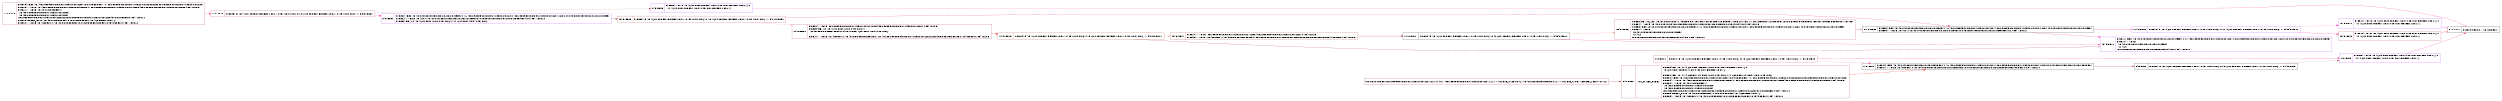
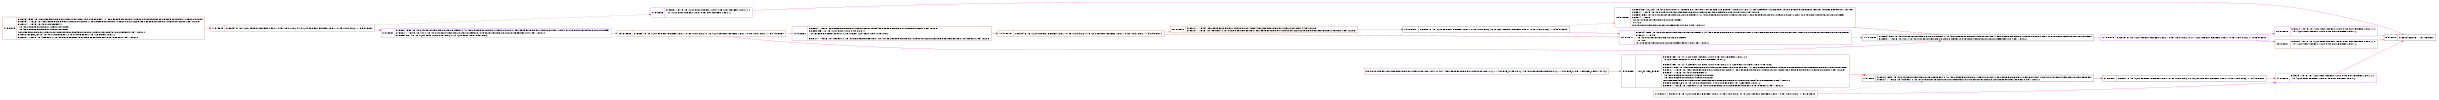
edge "16: 0x005a" -> "19: 0x0064": reversed
